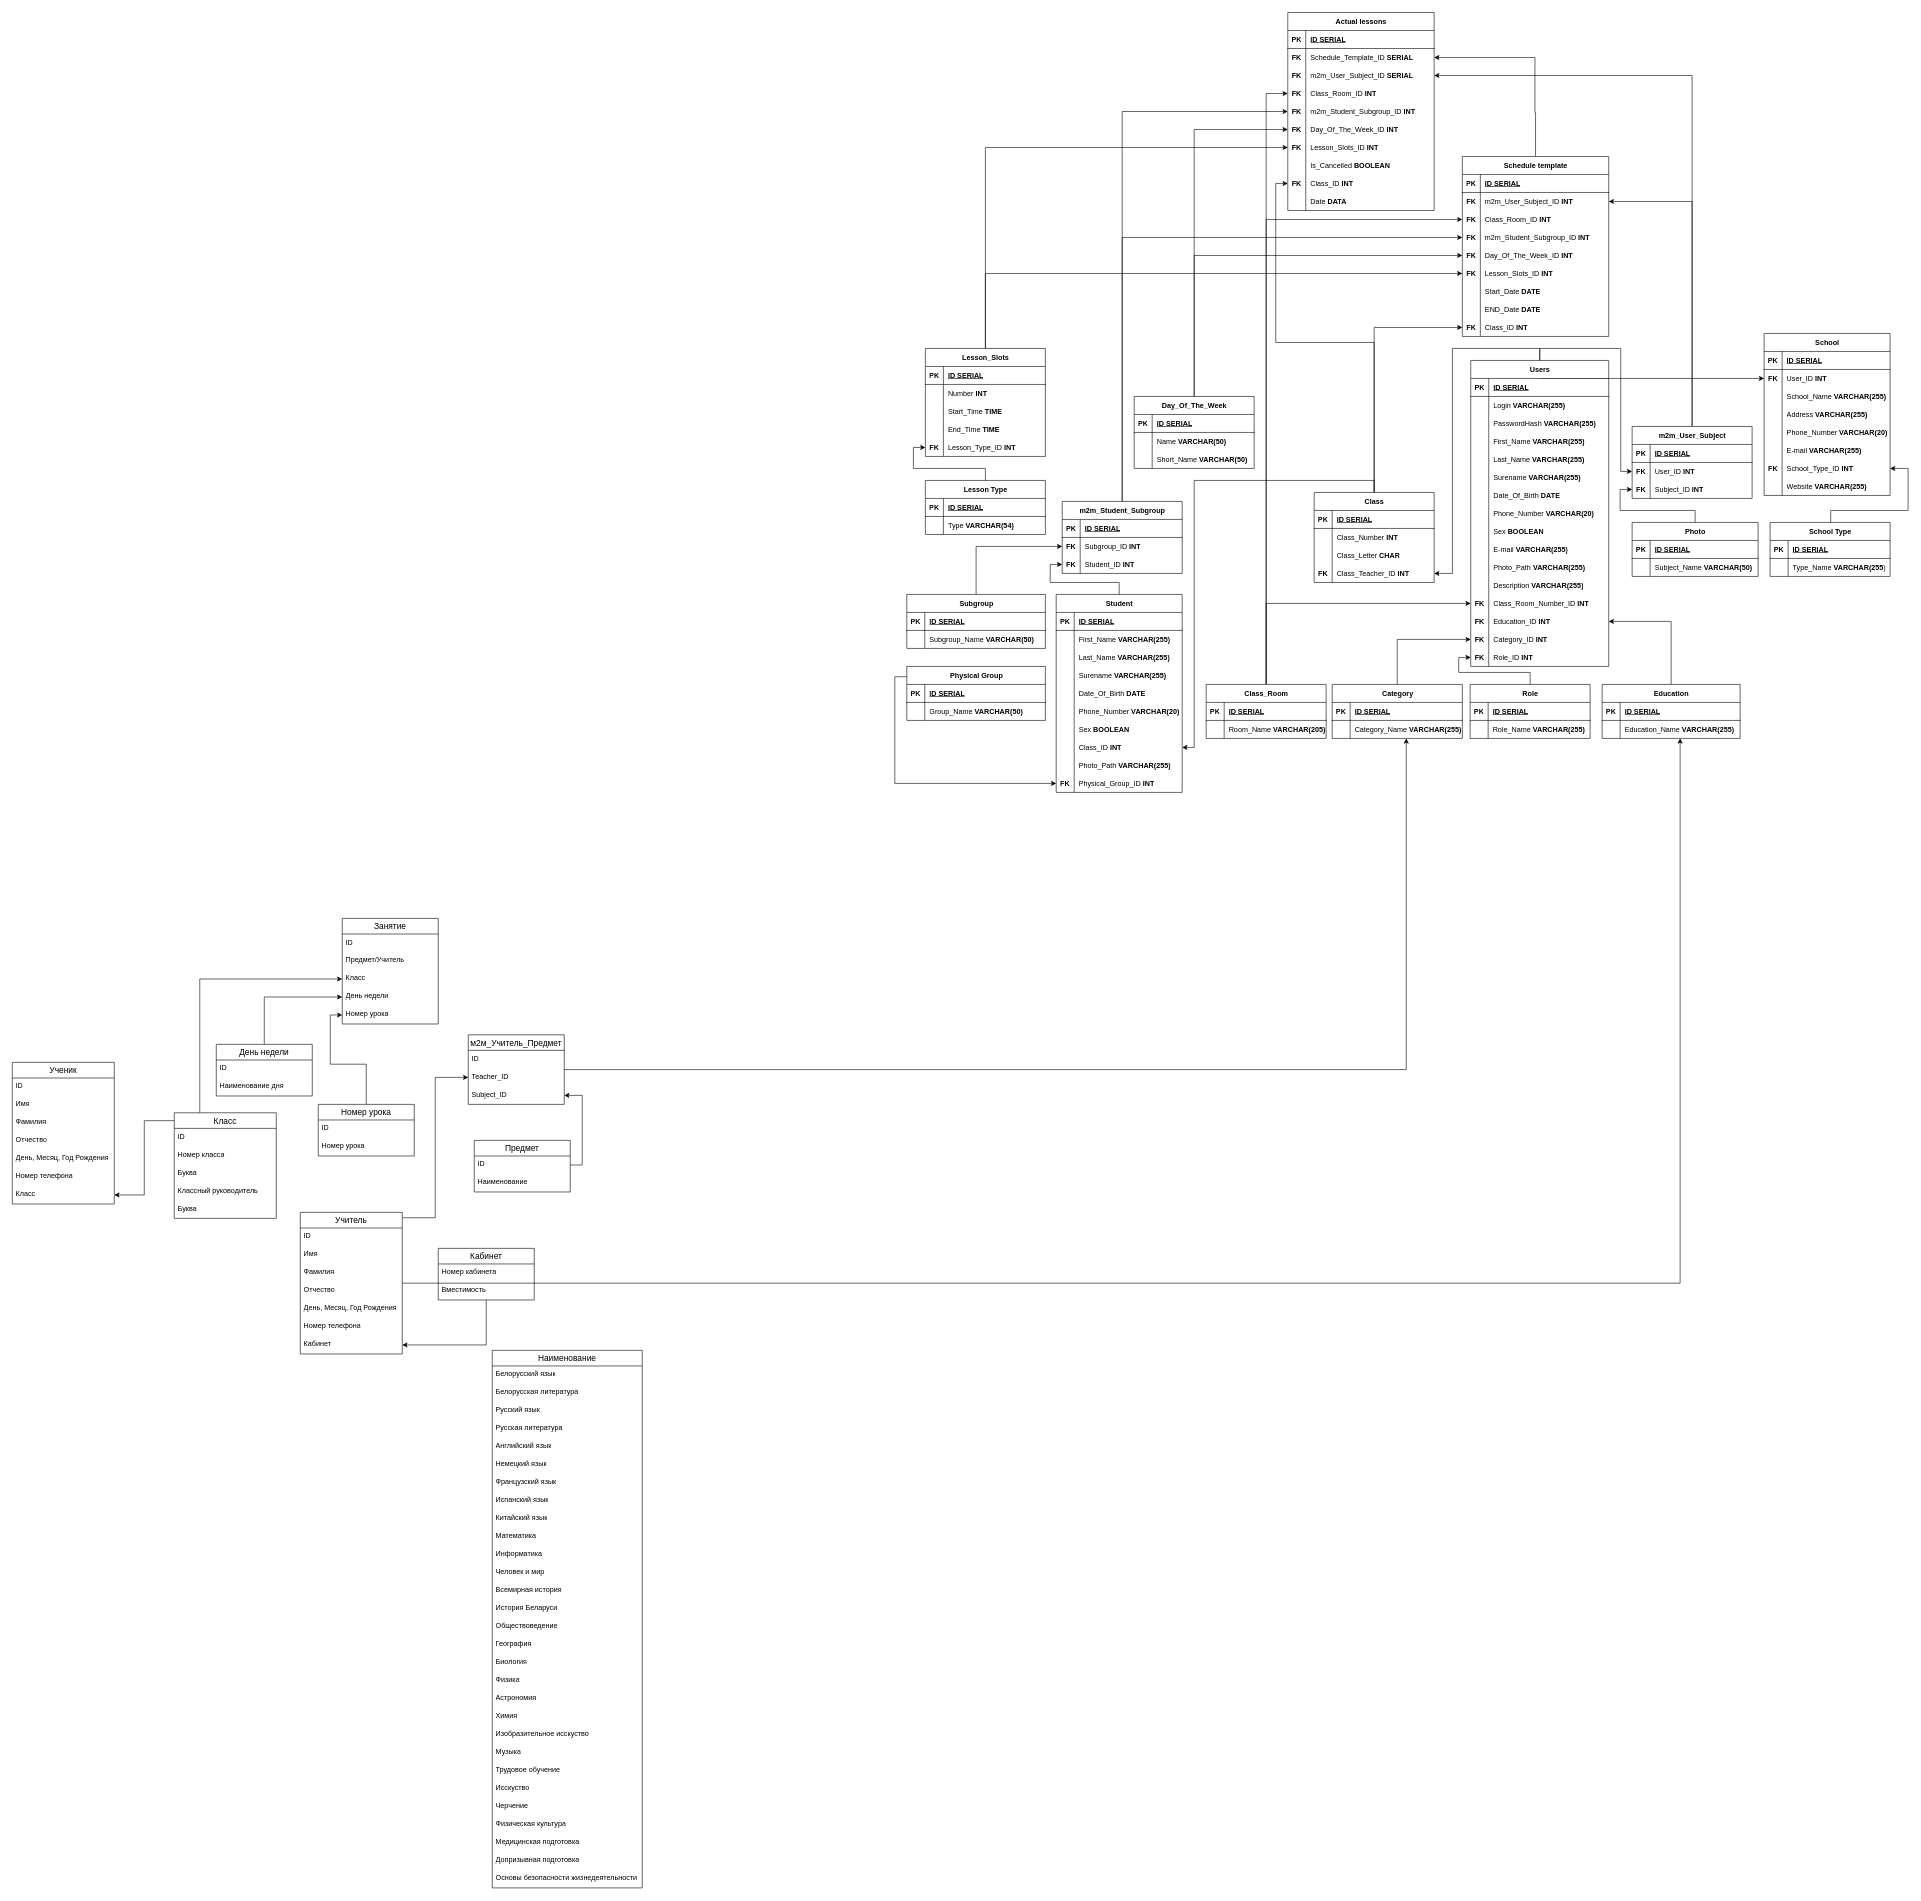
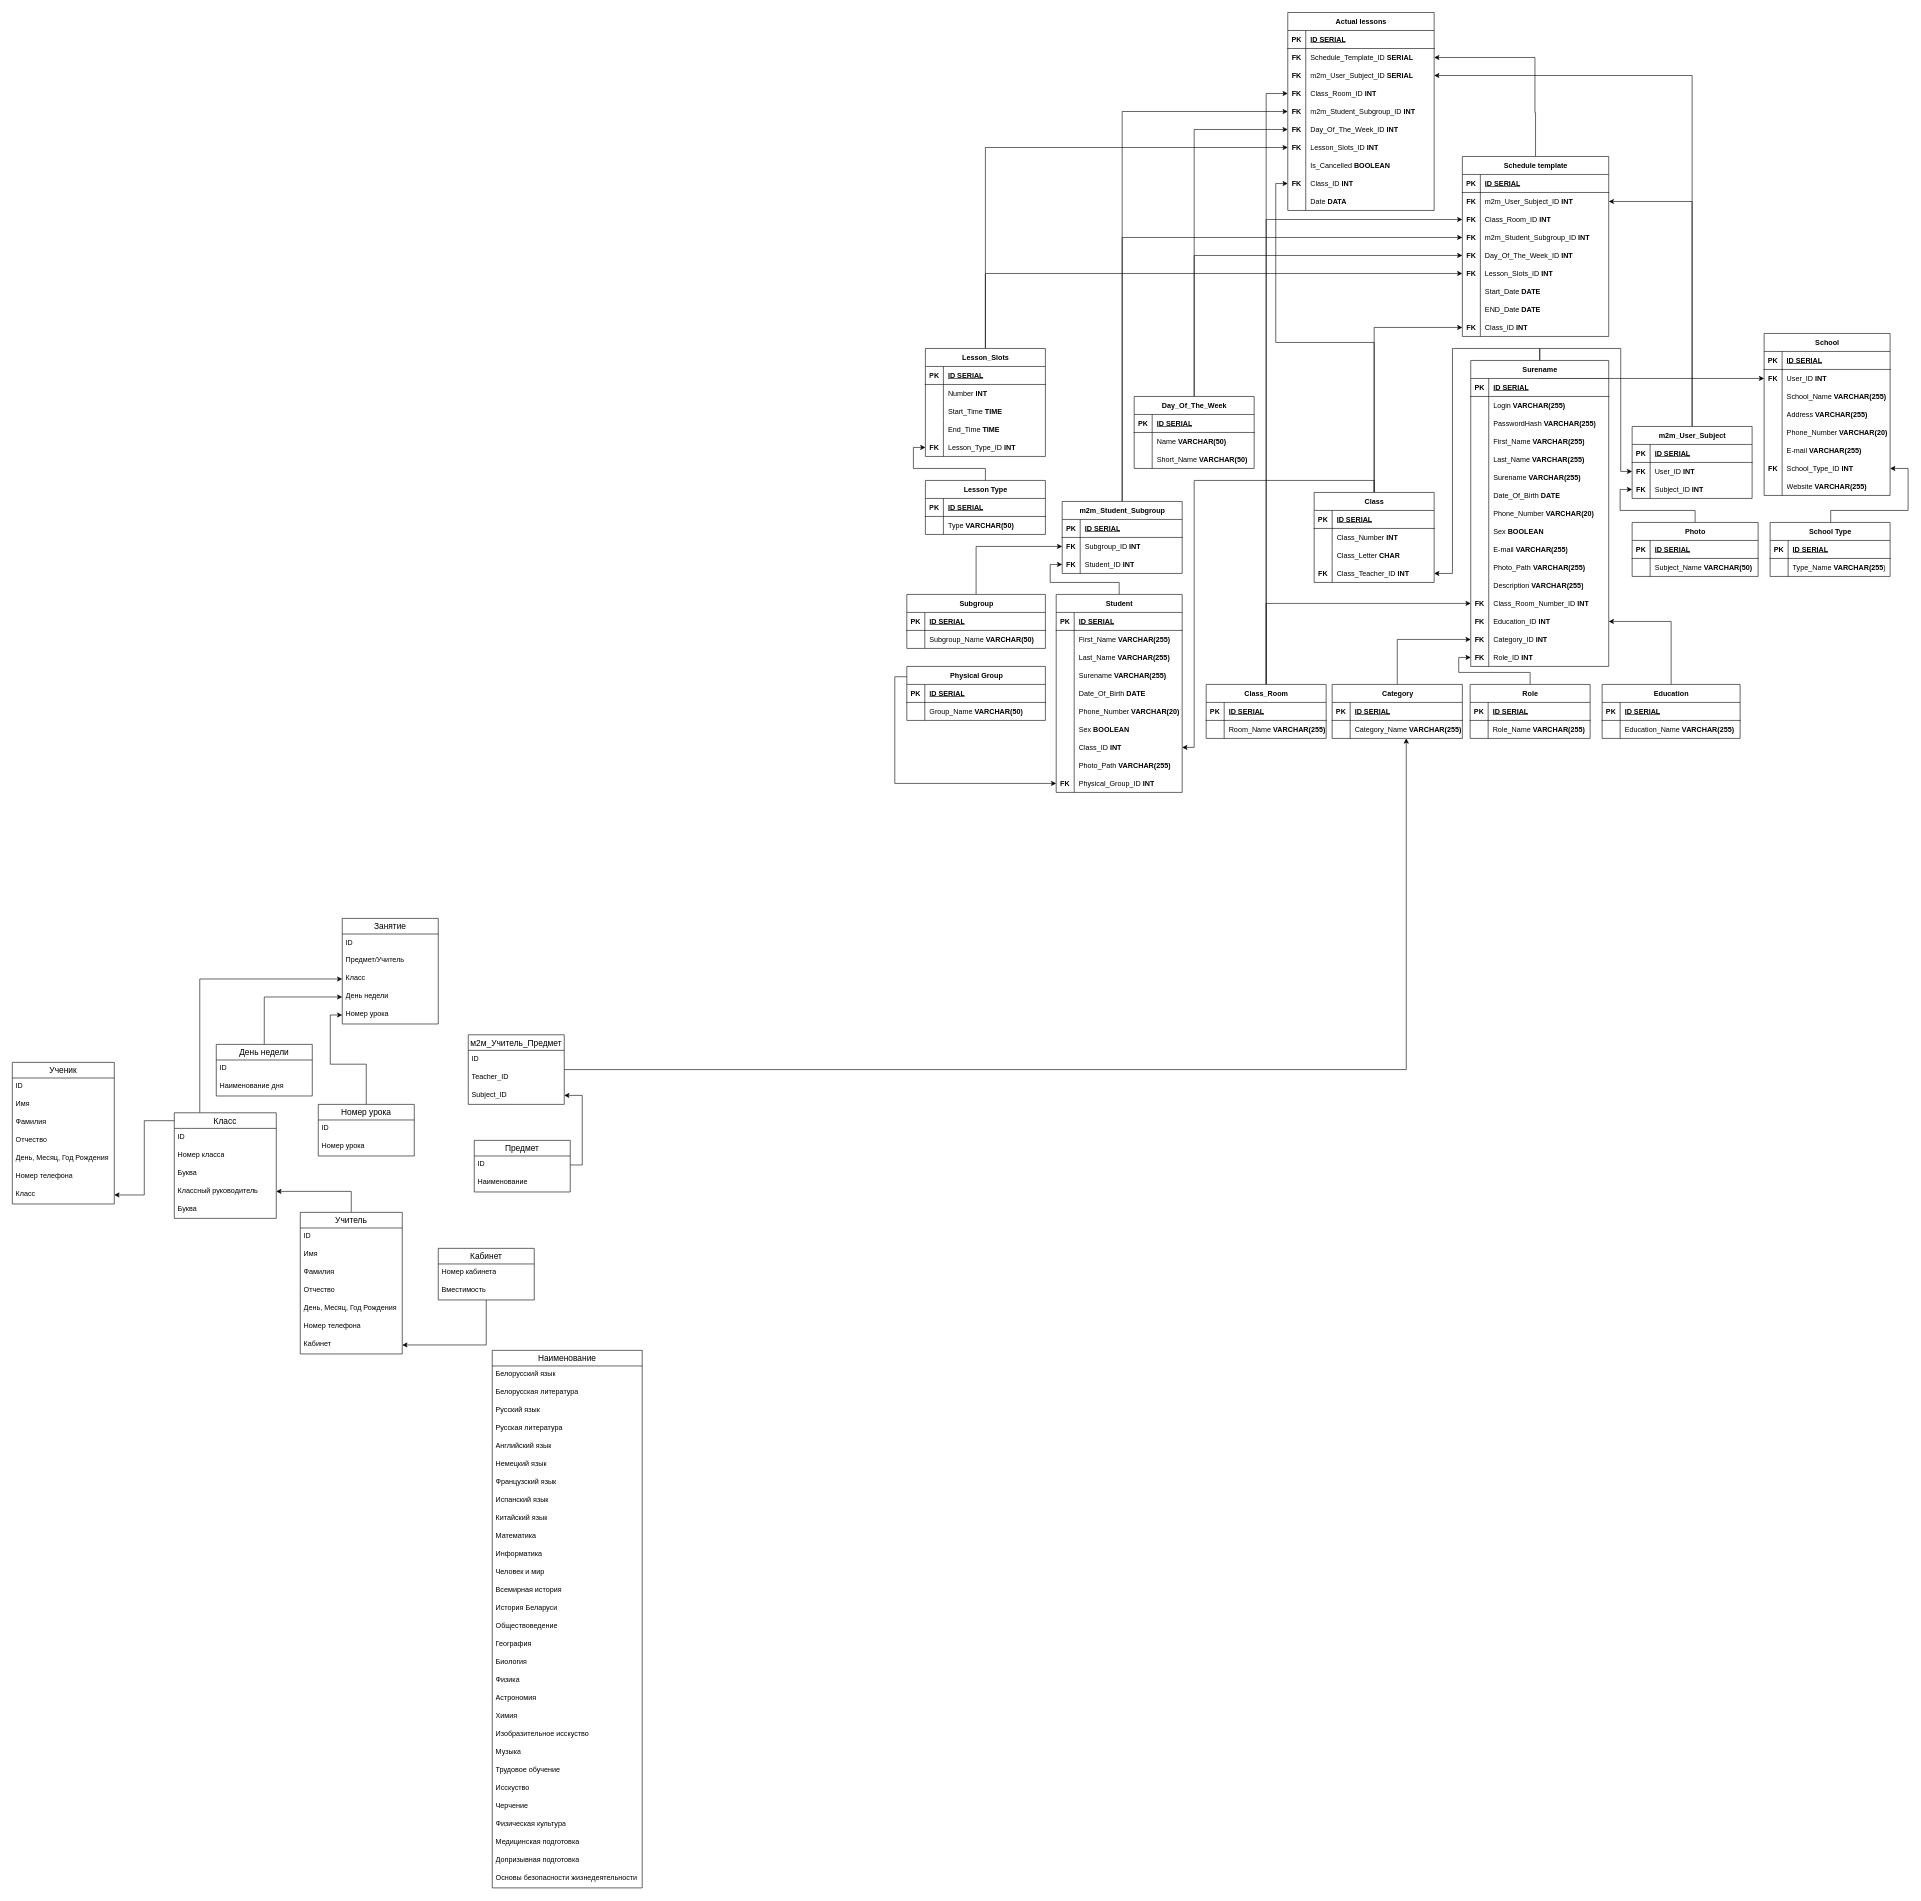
node "Users": label "Users" -> "Surename"
node "Type VARCHAR(54)": label "Type VARCHAR(54)" -> "Type VARCHAR(50)"
node "Room_Name VARCHAR(205)": label "Room_Name VARCHAR(205)" -> "Room_Name VARCHAR(255)"
edge "Учитель" -> "Education_Name VARCHAR(255)": now "Учитель" -> "Классный руководитель"
edge "Учитель" -> "Teacher_ID": removed
